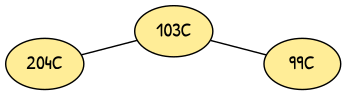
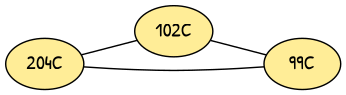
node "103C": label "103C" -> "102C"
edge "204C" -- "99C": added
